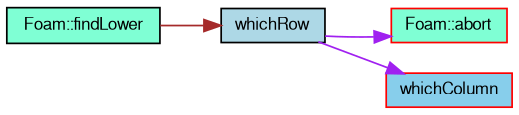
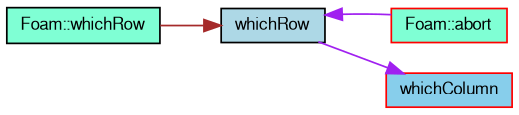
node "Foam::findLower": label "Foam::findLower" -> "Foam::whichRow"
edge "whichRow" -> "Foam::abort": reversed
